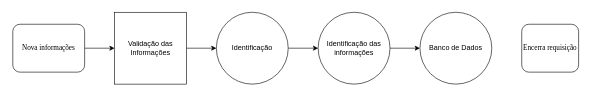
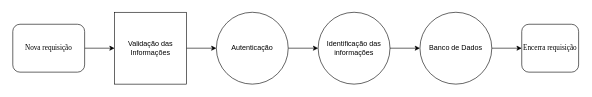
node "Nova informações": label "Nova informações" -> "Nova requisição"
node "Identificação": label "Identificação" -> "Autenticação"
edge "Banco de Dados" -> "Encerra requisição": added
